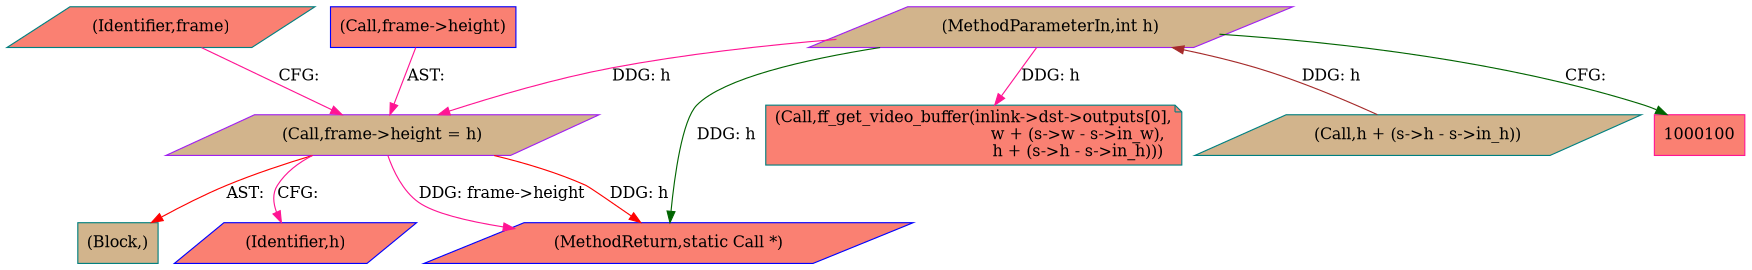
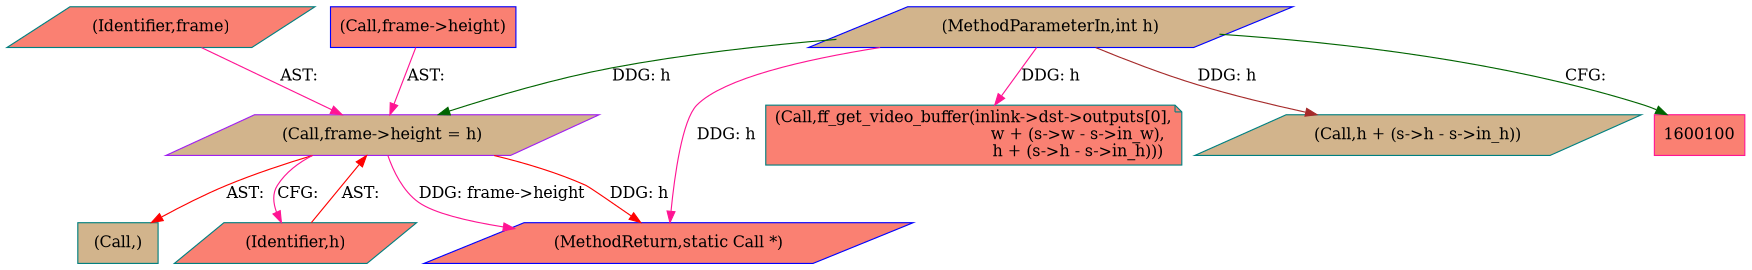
node "(MethodParameterIn,int h)": color purple -> blue
edge "(MethodParameterIn,int h)" -> "(Call,frame->height = h)": color deeppink -> darkgreen
edge "(Identifier,frame)" -> "(Call,frame->height = h)": label "CFG: " -> "AST: "
edge "(Call,h + (s->h - s->in_h))" -> "(MethodParameterIn,int h)": reversed
edge "(MethodParameterIn,int h)" -> "(MethodReturn,static Call *)": color darkgreen -> deeppink
node "1000100": label "1000100" -> "1600100"
edge "(Identifier,h)" -> "(Call,frame->height = h)": added, label "AST:"
node "(Block,)": label "(Block,)" -> "(Call,)"
node "(Identifier,h)": color blue -> teal
